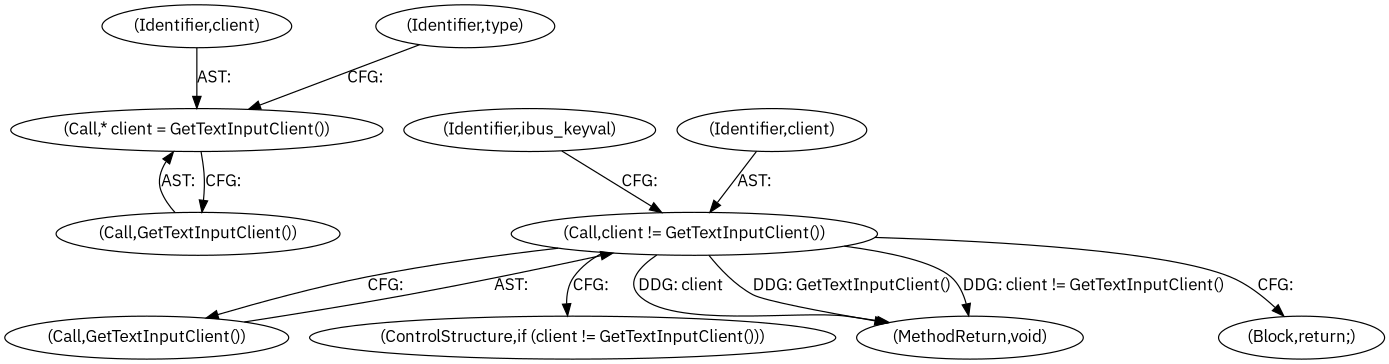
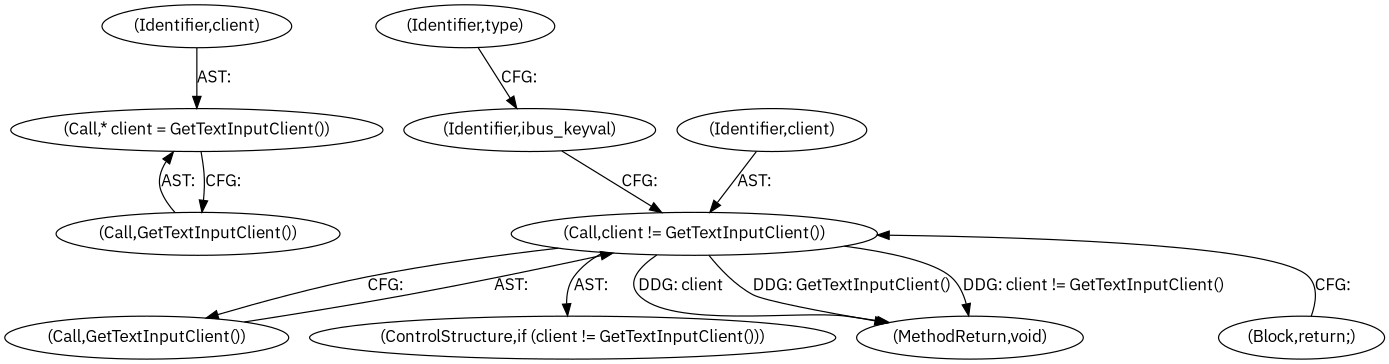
edge "(Identifier,type)" -> "(Call,* client = GetTextInputClient())": now "(Identifier,type)" -> "(Identifier,ibus_keyval)"
edge "(Call,client != GetTextInputClient())" -> "(Block,return;)": reversed
edge "(Call,client != GetTextInputClient())" -> "(ControlStructure,if (client != GetTextInputClient()))": label "CFG: " -> "AST: "
